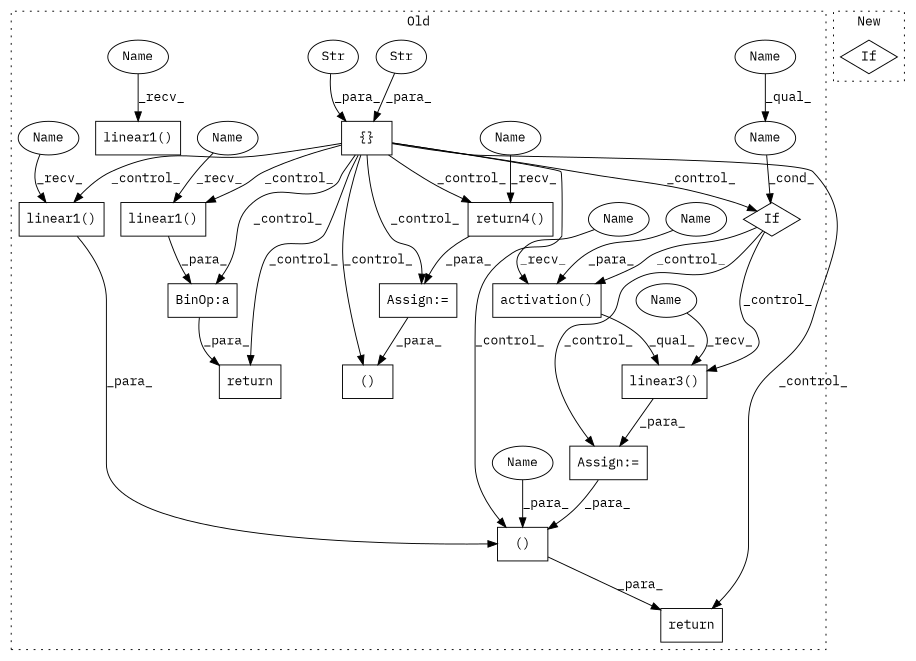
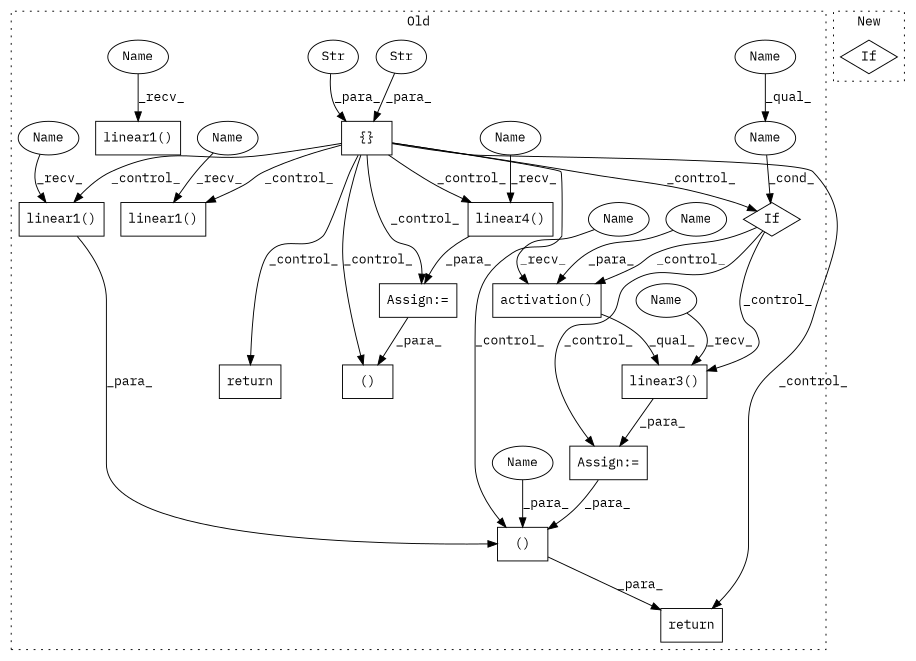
node "return4()": label "return4()" -> "linear4()"
node "BinOp:a": removed
